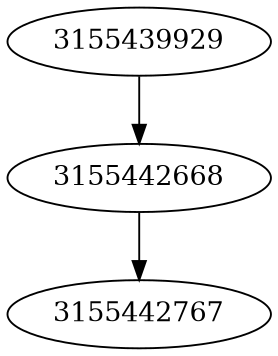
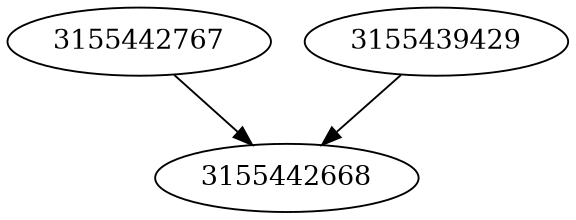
node "3155439929": label "3155439929" -> "3155439429"
edge "3155442668" -> "3155442767": reversed
